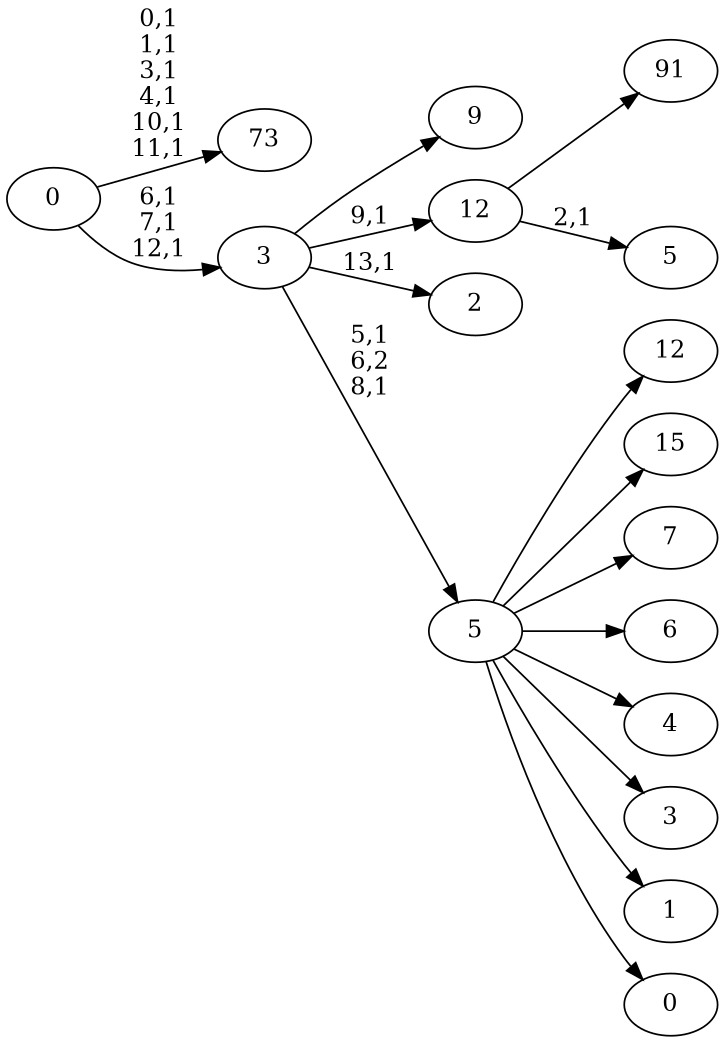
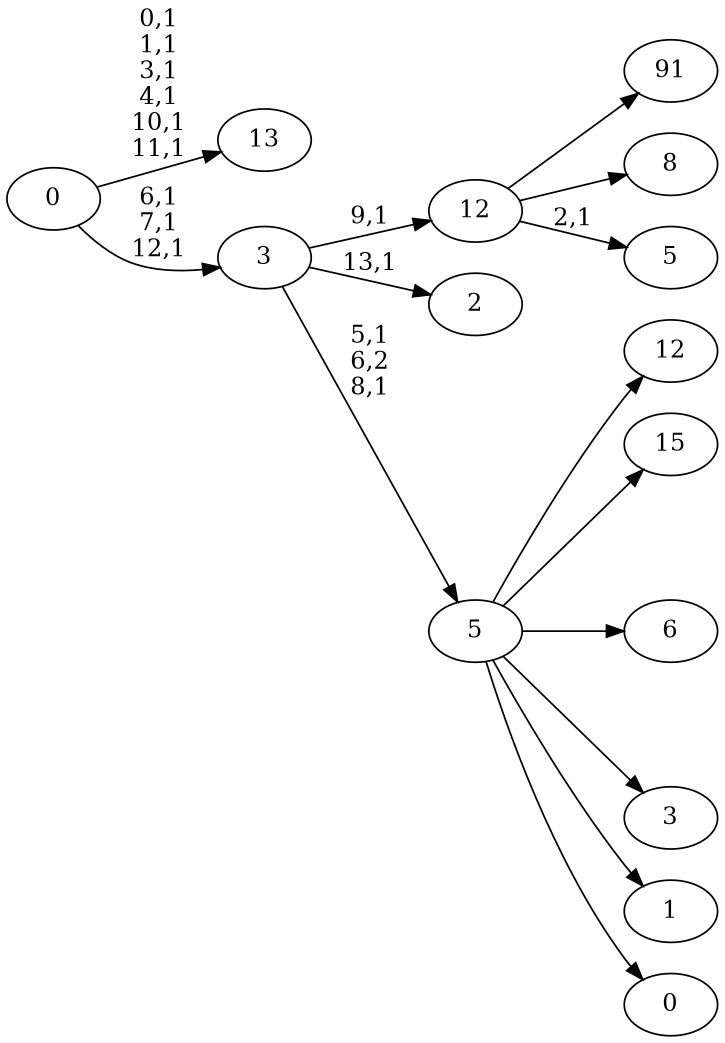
node "9": removed
node "73": label "73" -> "13"
node "8": added
node "7": removed
node "4": removed
